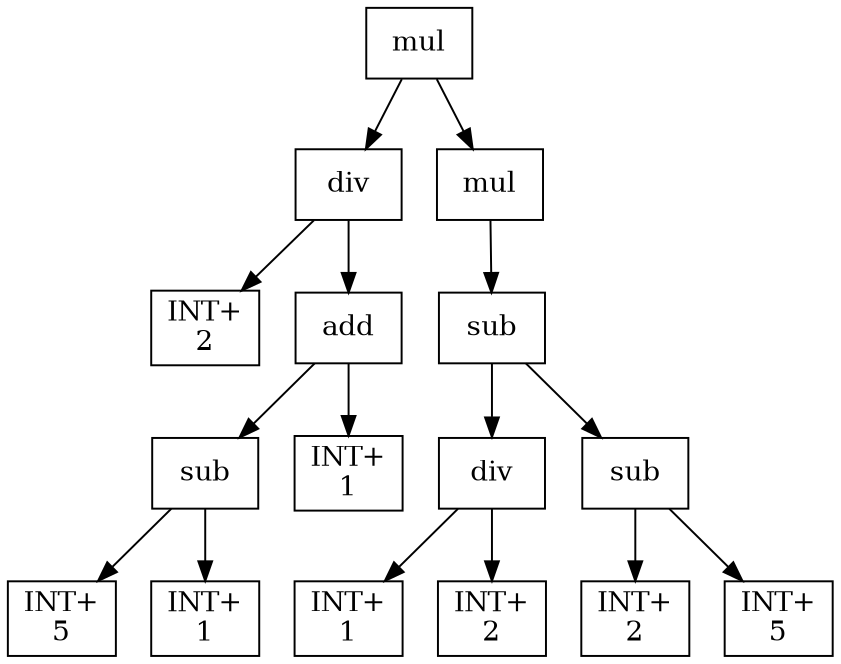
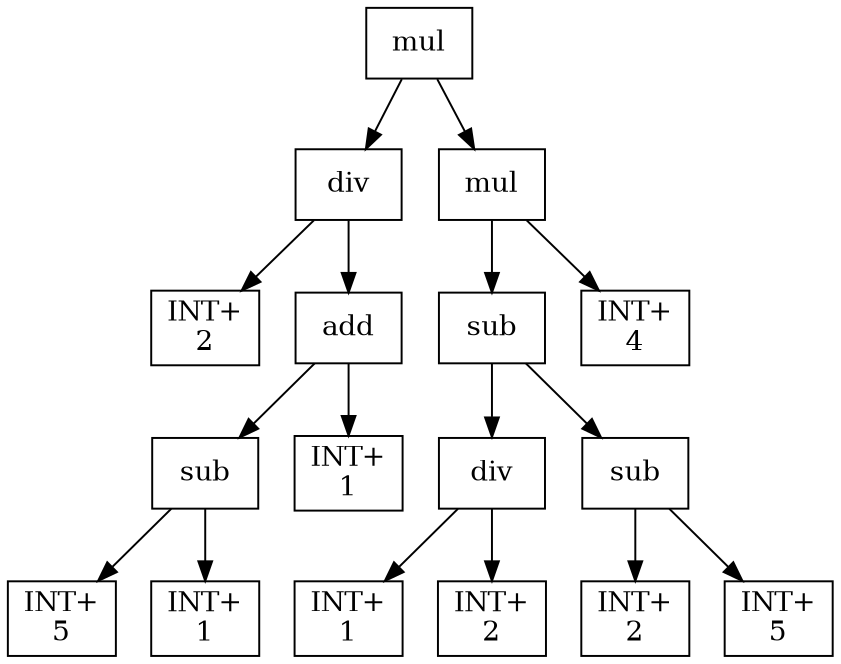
node "INT+ 4": added
